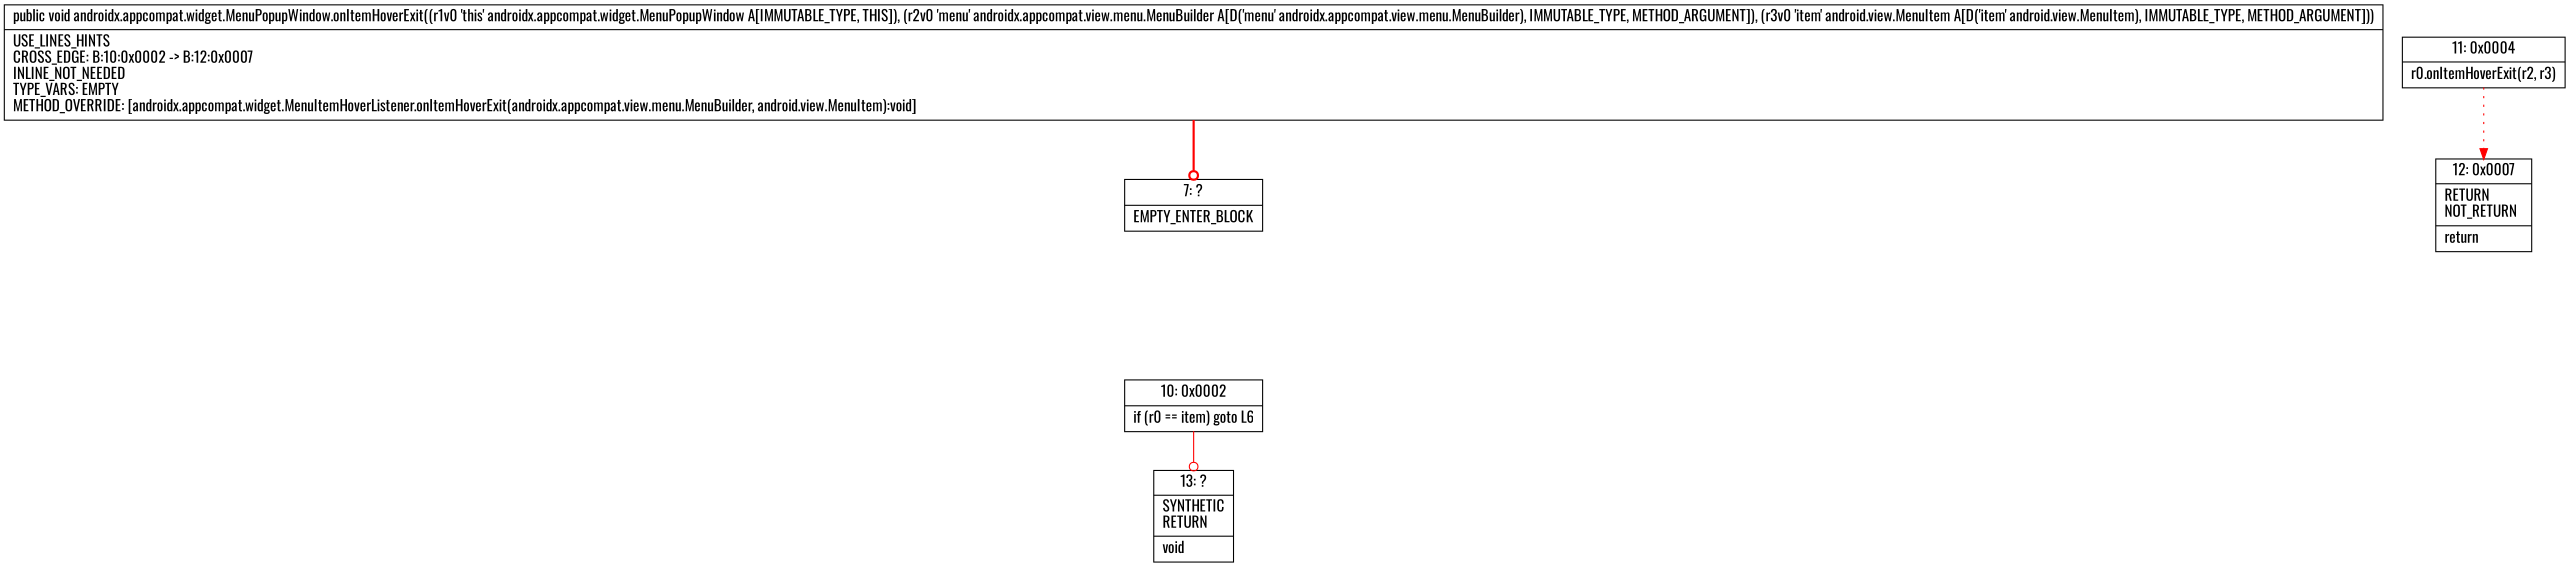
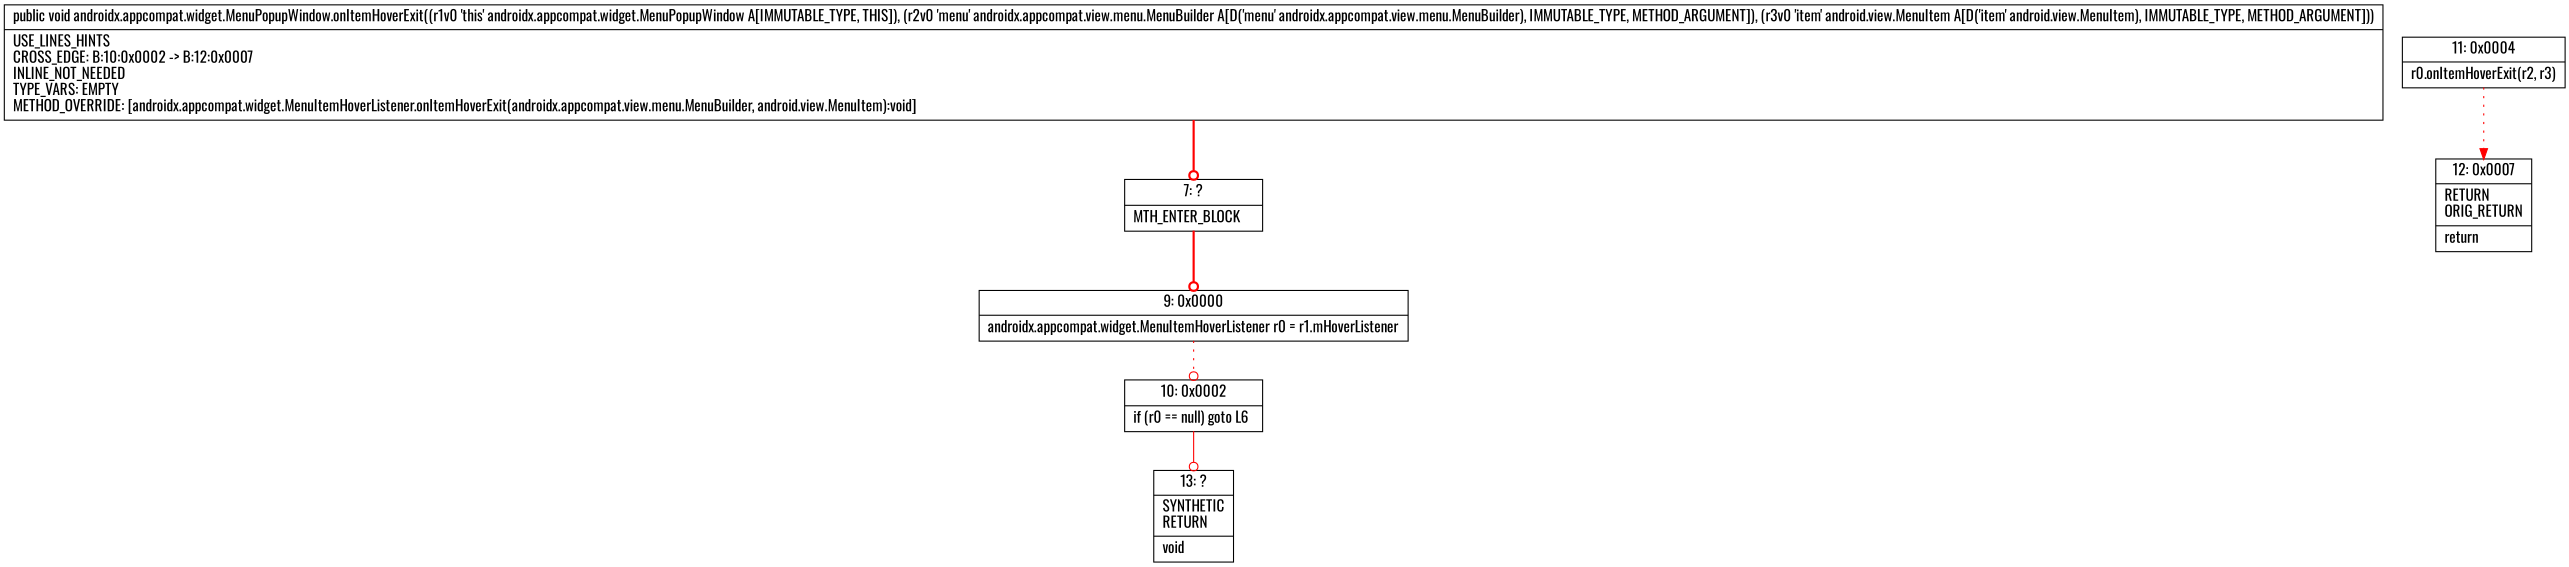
node "12: 0x0007": text "NOT_RETURN" -> "ORIG_RETURN"
node "7: ?": text "EMPTY_ENTER_BLOCK" -> "MTH_ENTER_BLOCK"
node "9: 0x0000": added
node "10: 0x0002": text "if (r0 == item) goto L6" -> "if (r0 == null) goto L6"
